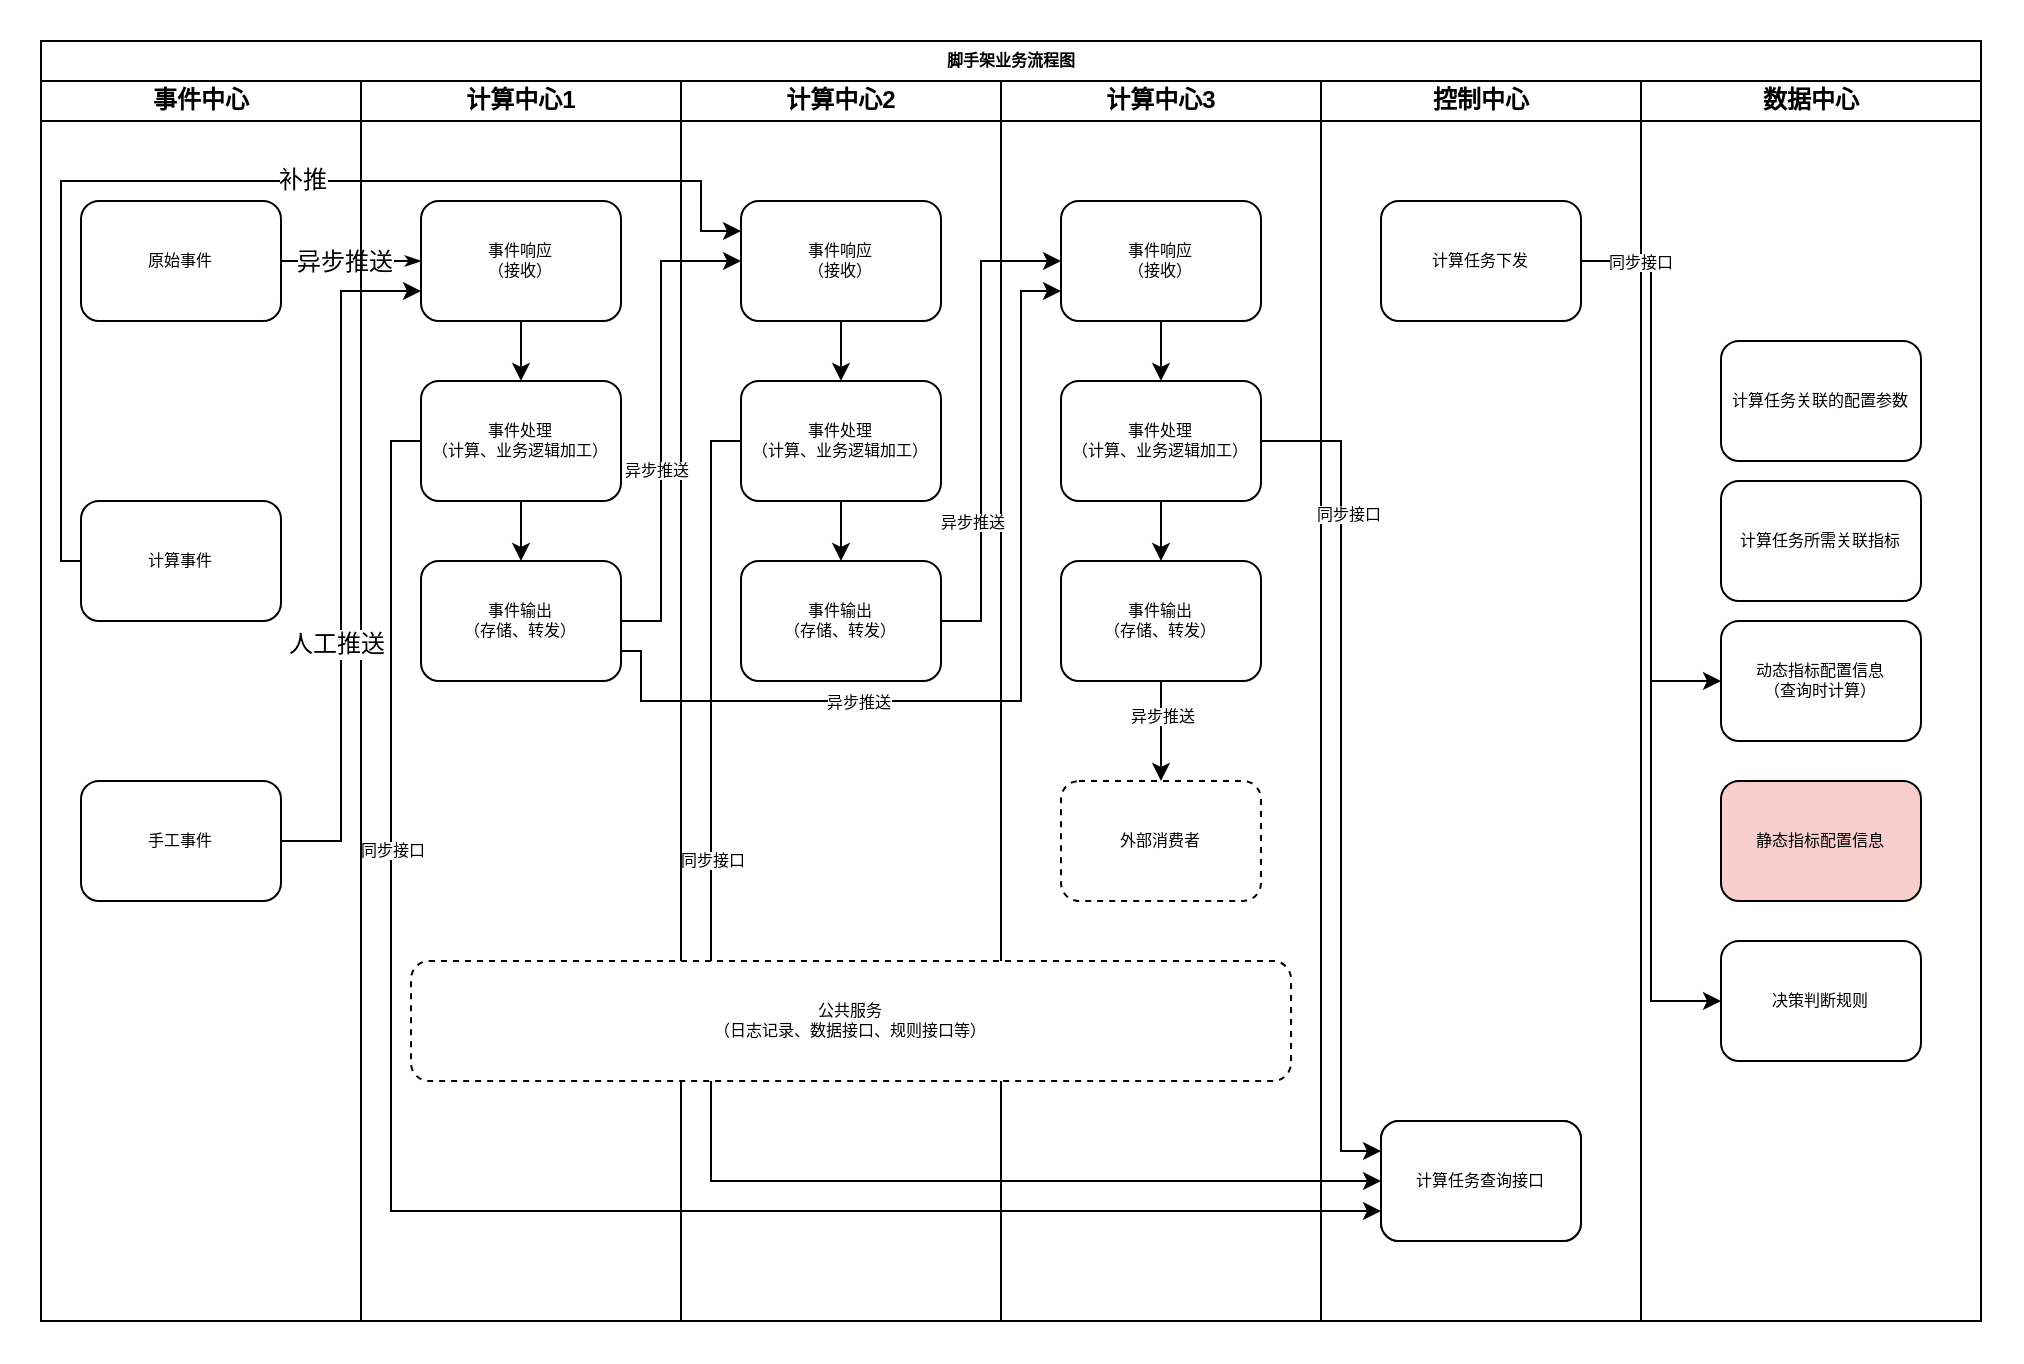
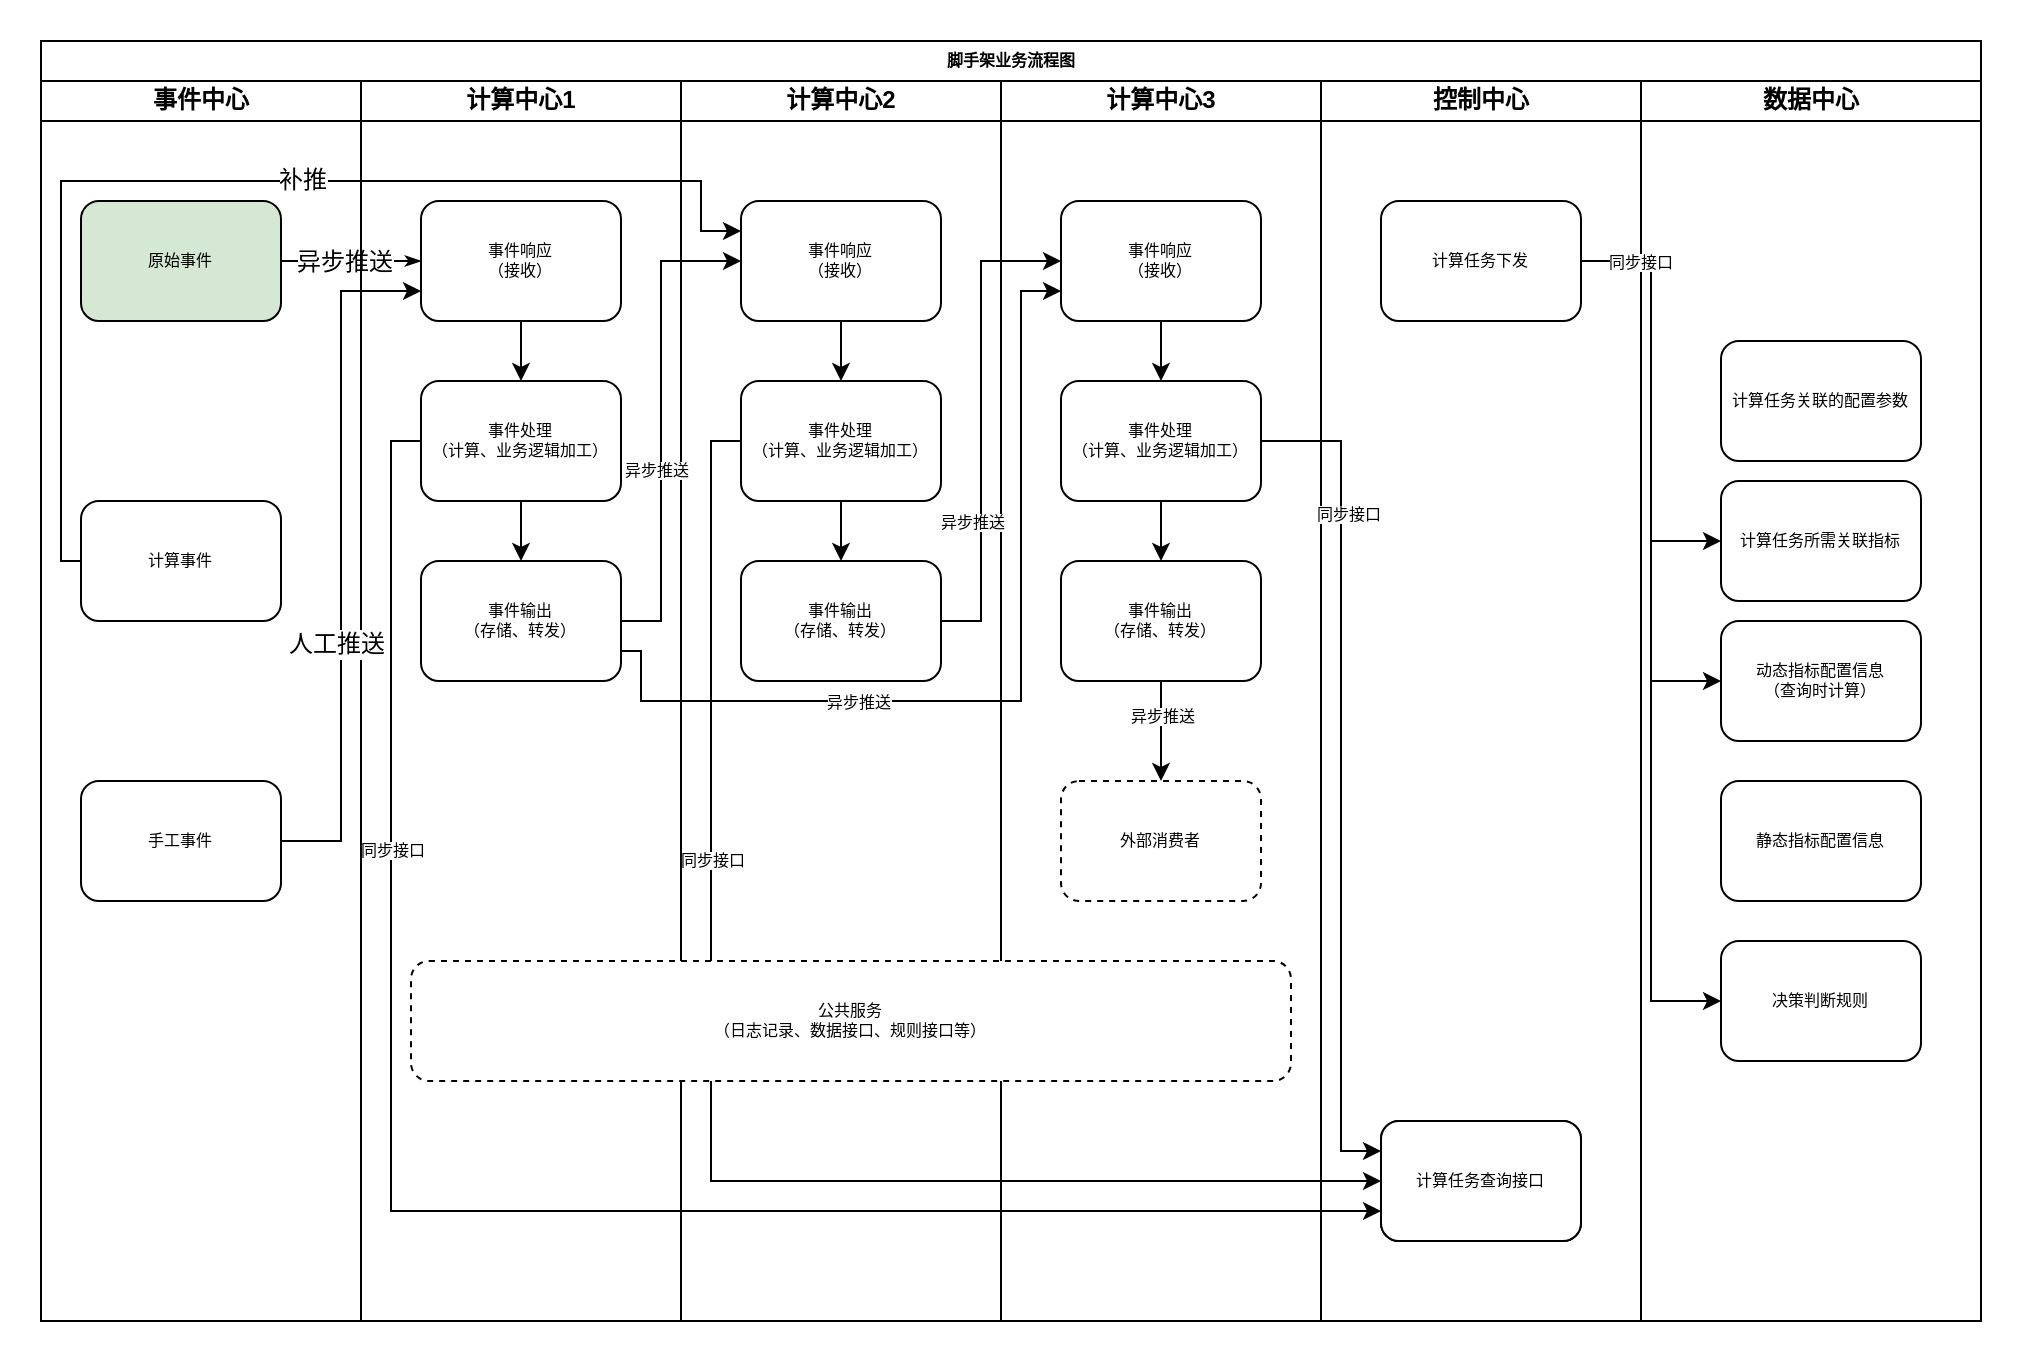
node "原始事件": fillcolor #ffffff -> #d5e8d4
edge "计算任务下发" -> "计算任务所需关联指标": added
node "静态指标配置信息": fillcolor #f8cecc -> #ffffff
